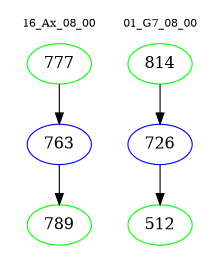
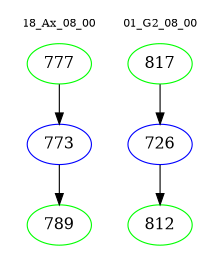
cluster "16_Ax_08_00": label "16_Ax_08_00" -> "18_Ax_08_00"
cluster "01_G7_08_00": label "01_G7_08_00" -> "01_G2_08_00"
node "814": label "814" -> "817"
node "763": label "763" -> "773"
node "512": label "512" -> "812"
